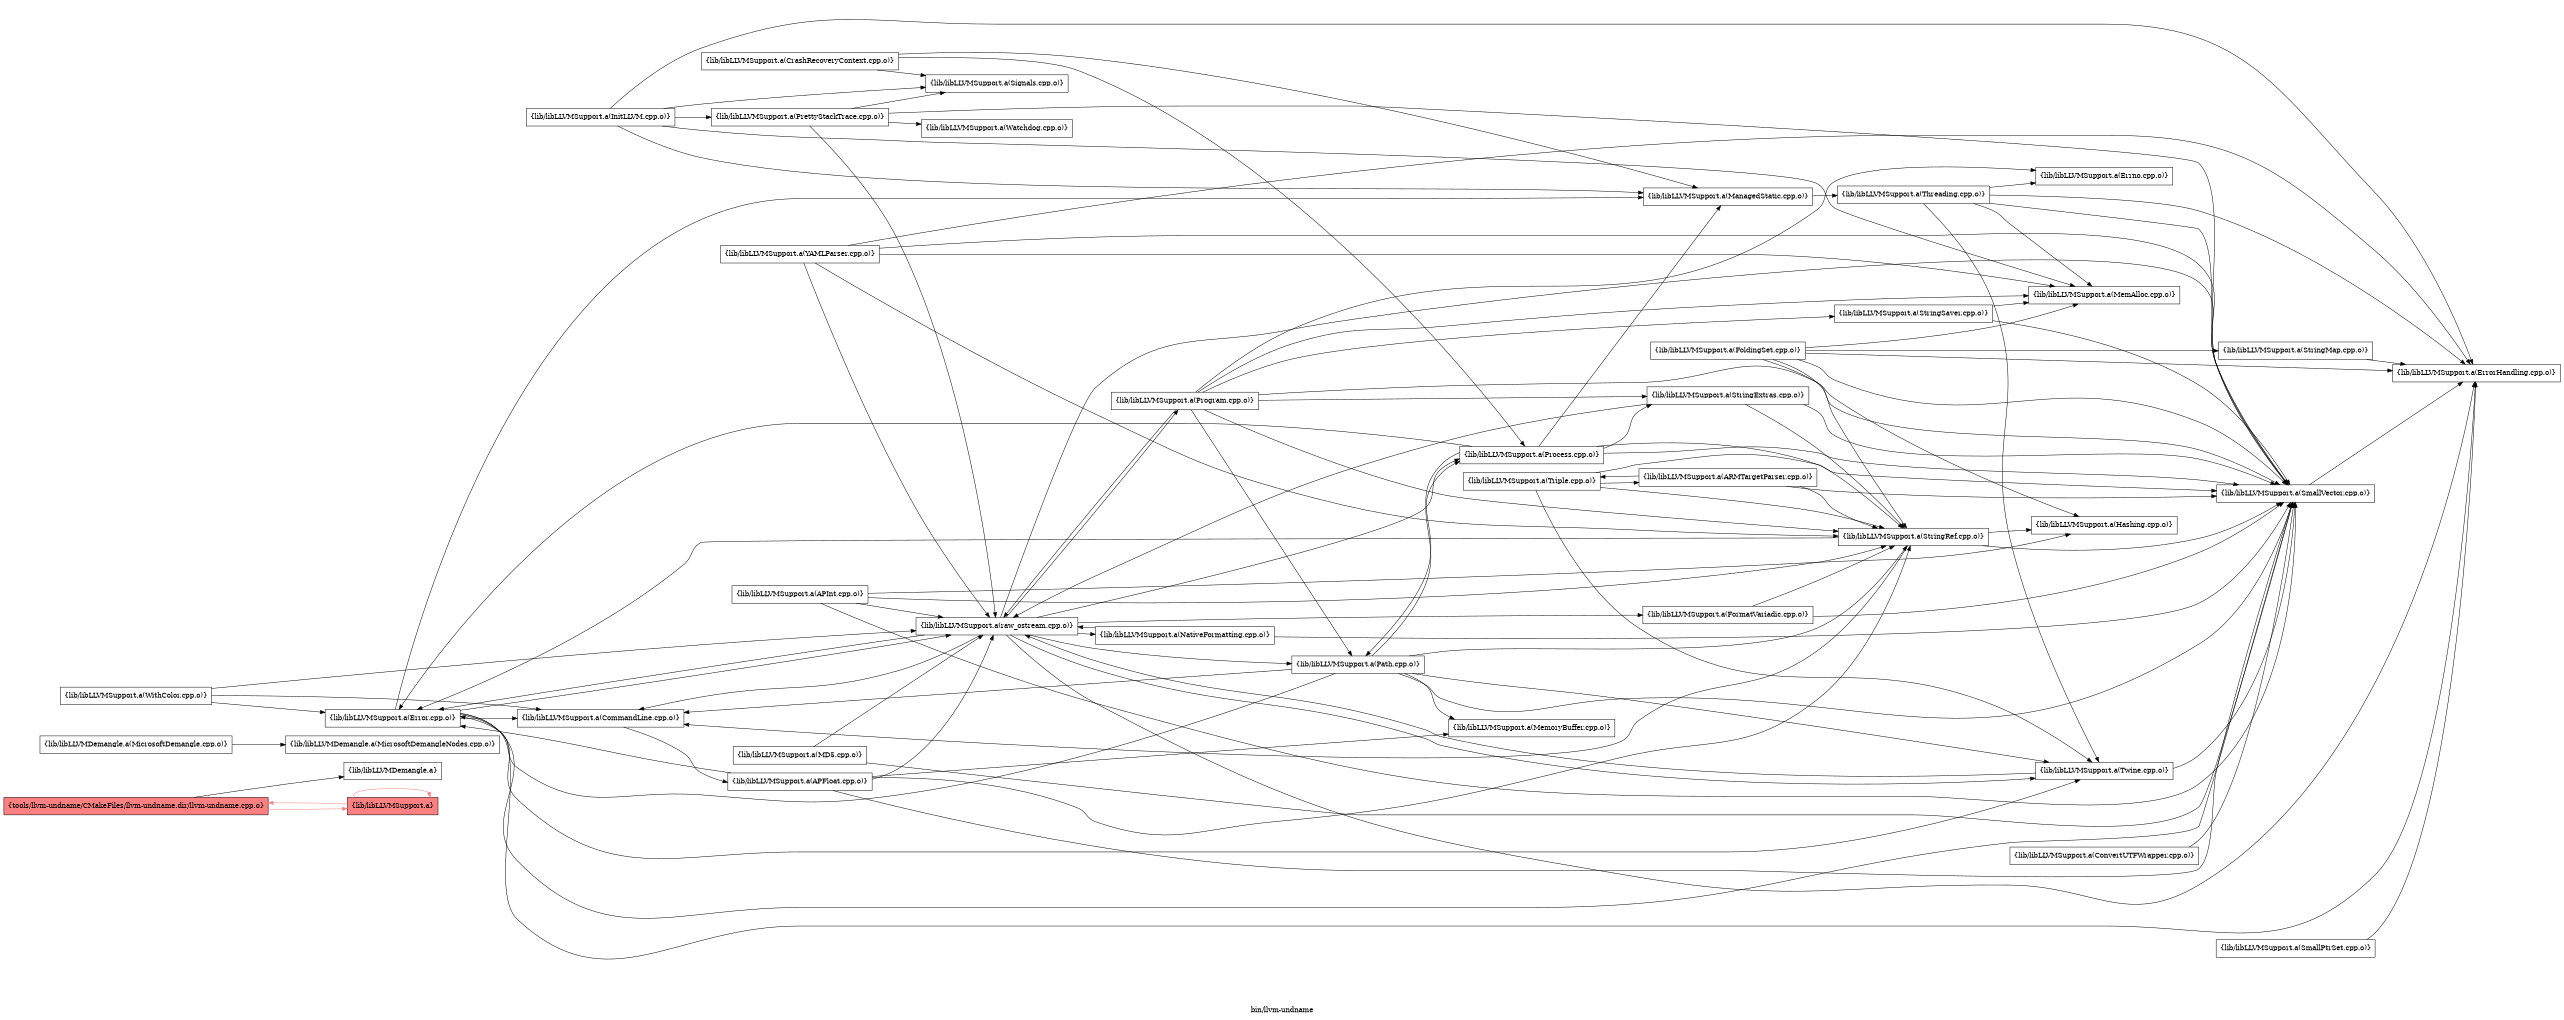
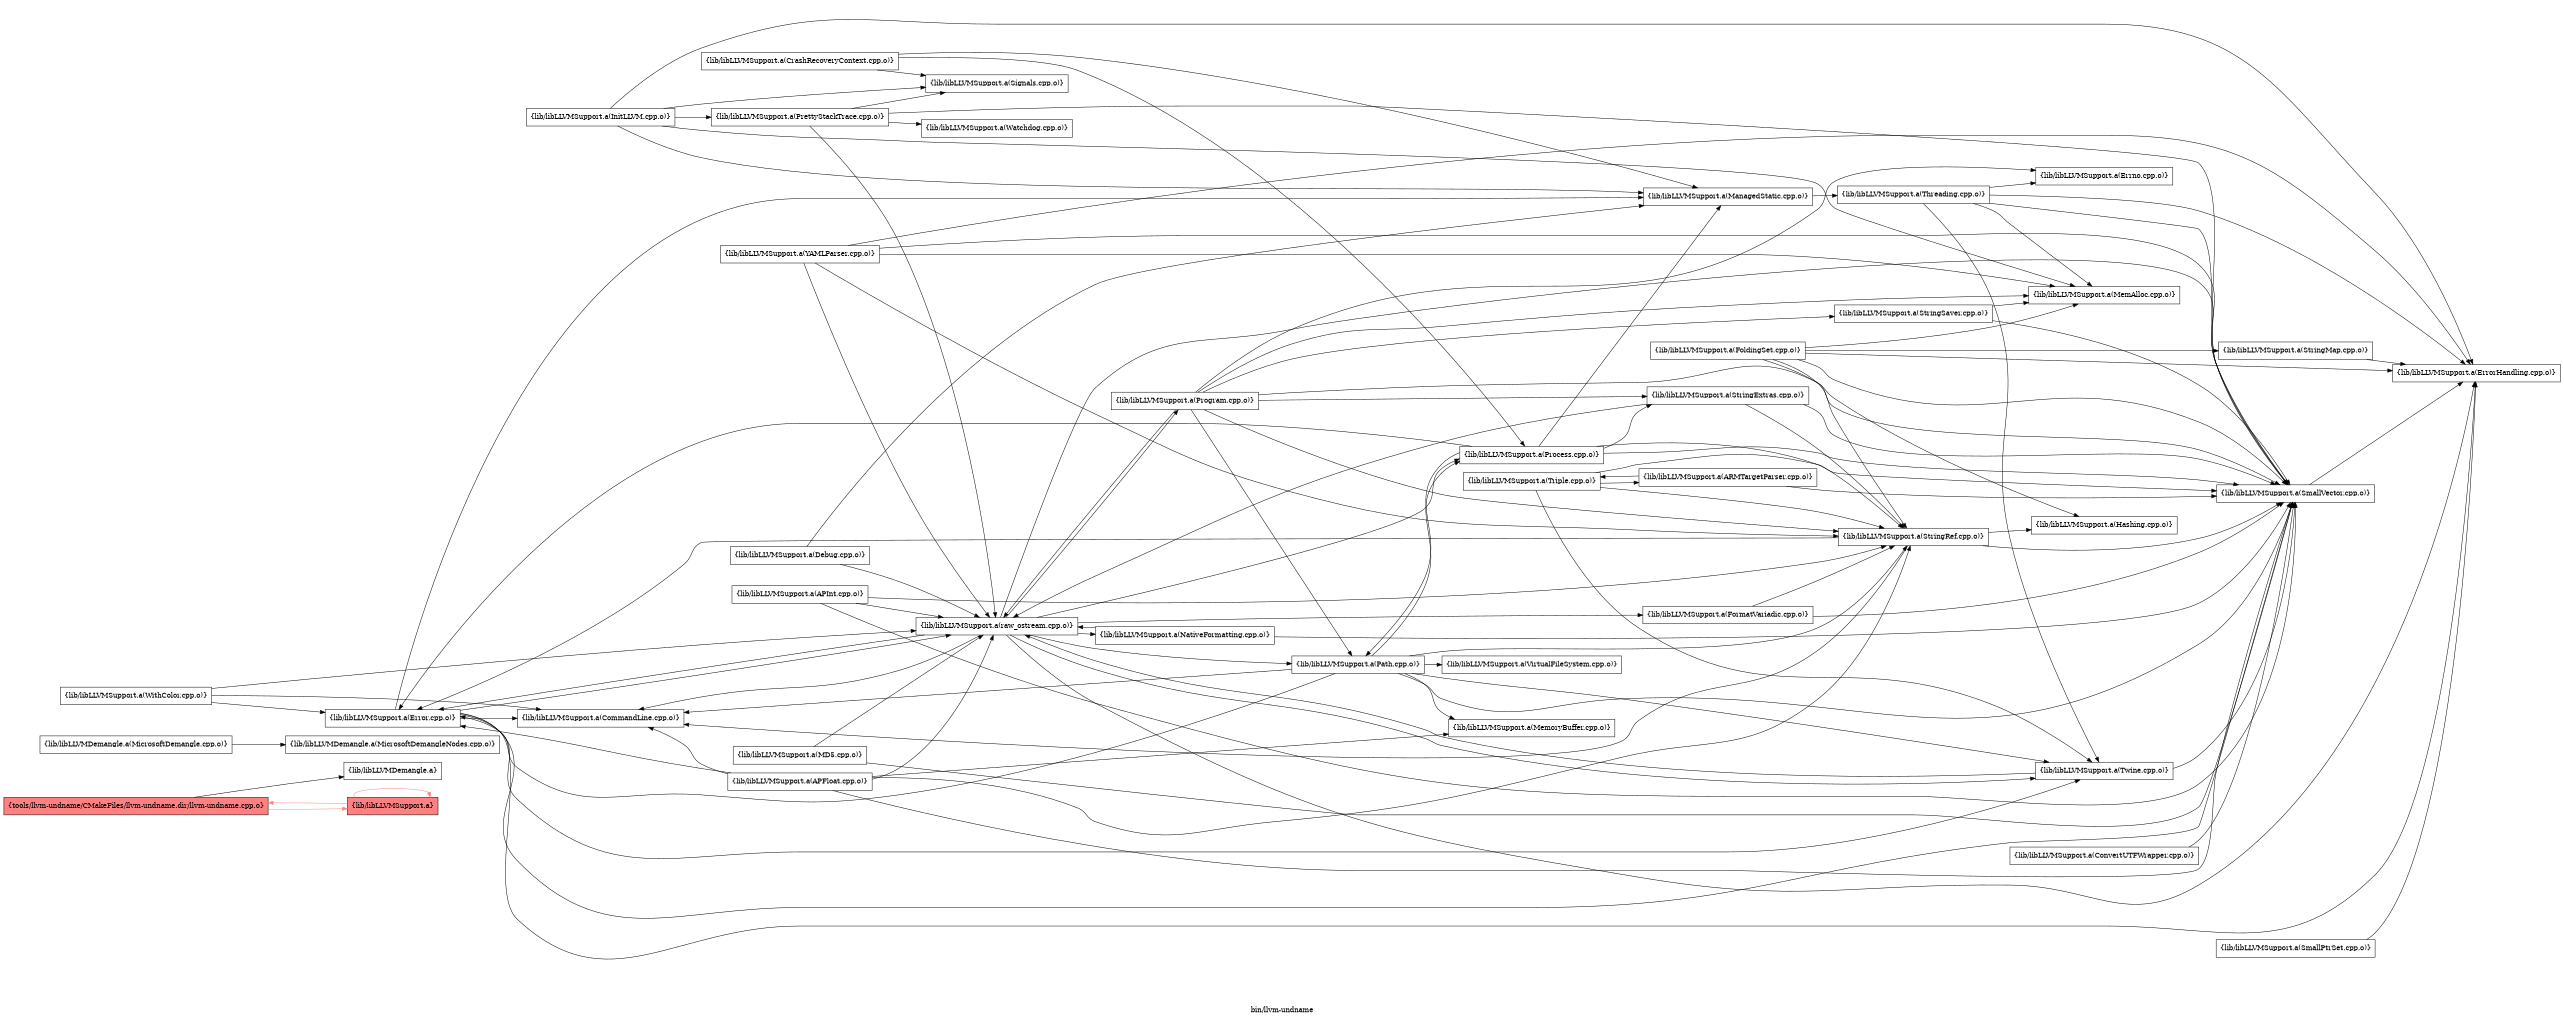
edge "{lib/libLLVMSupport.a(ARMTargetParser.cpp.o)}" -> "{lib/libLLVMSupport.a(StringRef.cpp.o)}": removed
node "{lib/libLLVMSupport.a(Debug.cpp.o)}": added
edge "{lib/libLLVMSupport.a(APInt.cpp.o)}" -> "{lib/libLLVMSupport.a(Hashing.cpp.o)}": removed
node "{lib/libLLVMSupport.a(VirtualFileSystem.cpp.o)}": added
edge "{lib/libLLVMSupport.a(CommandLine.cpp.o)}" -> "{lib/libLLVMSupport.a(APFloat.cpp.o)}": reversed
